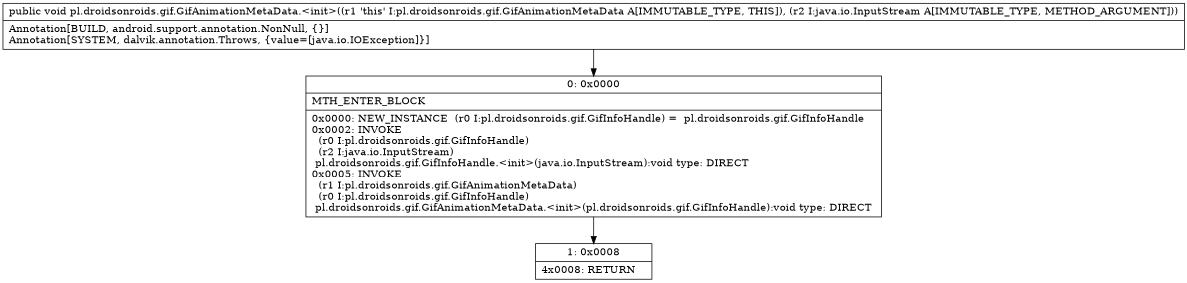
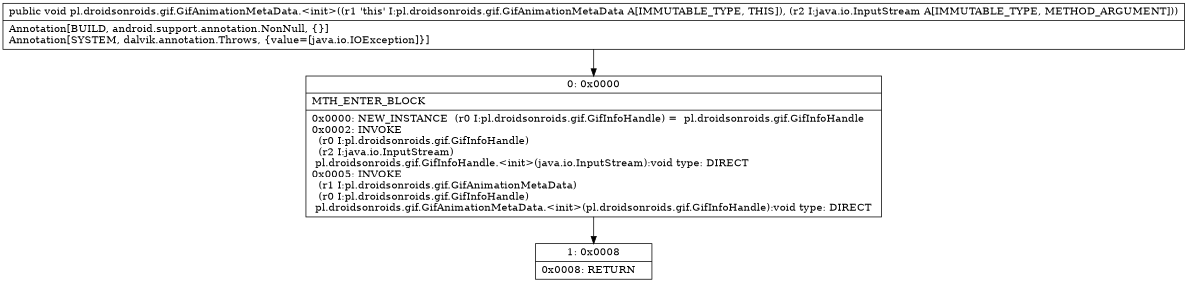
node "1: 0x0008": text "4x0008: RETURN" -> "0x0008: RETURN"
